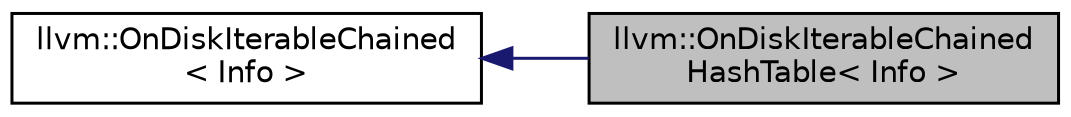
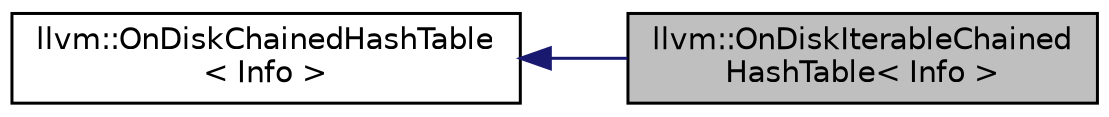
node "llvm::OnDiskIterableChained < Info >": label "llvm::OnDiskIterableChained < Info >" -> "llvm::OnDiskChainedHashTable < Info >"
